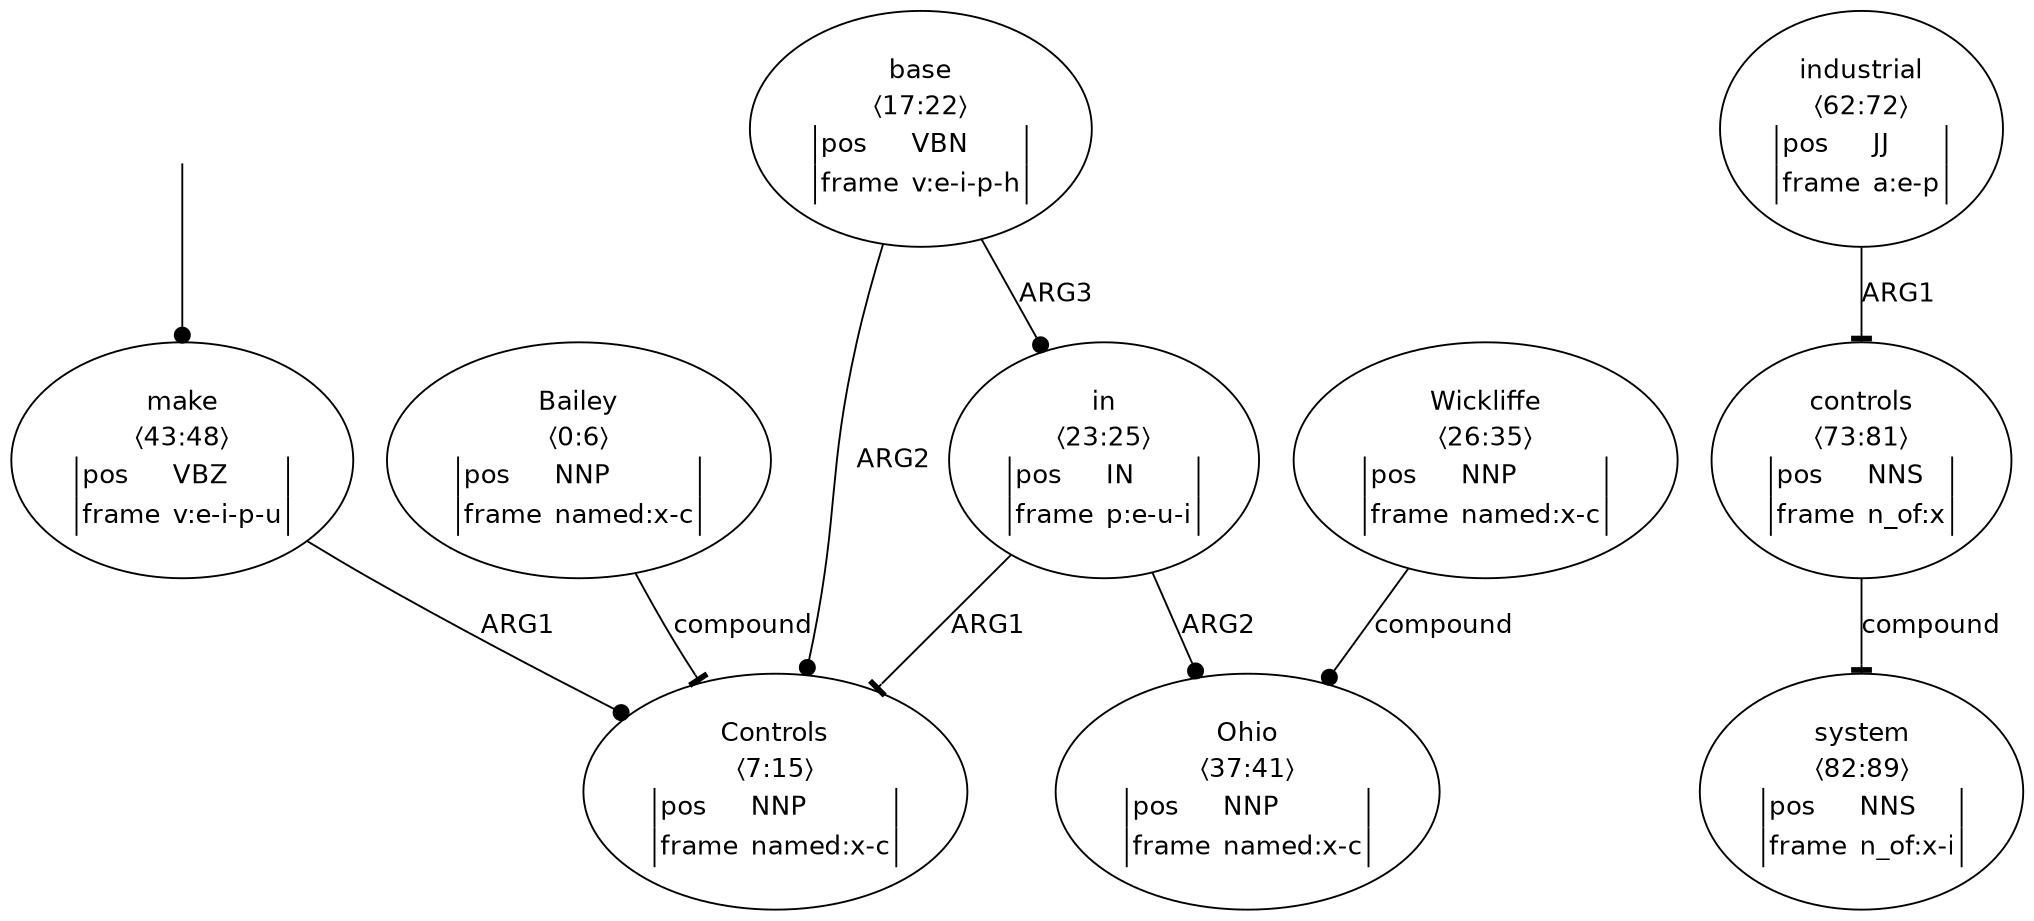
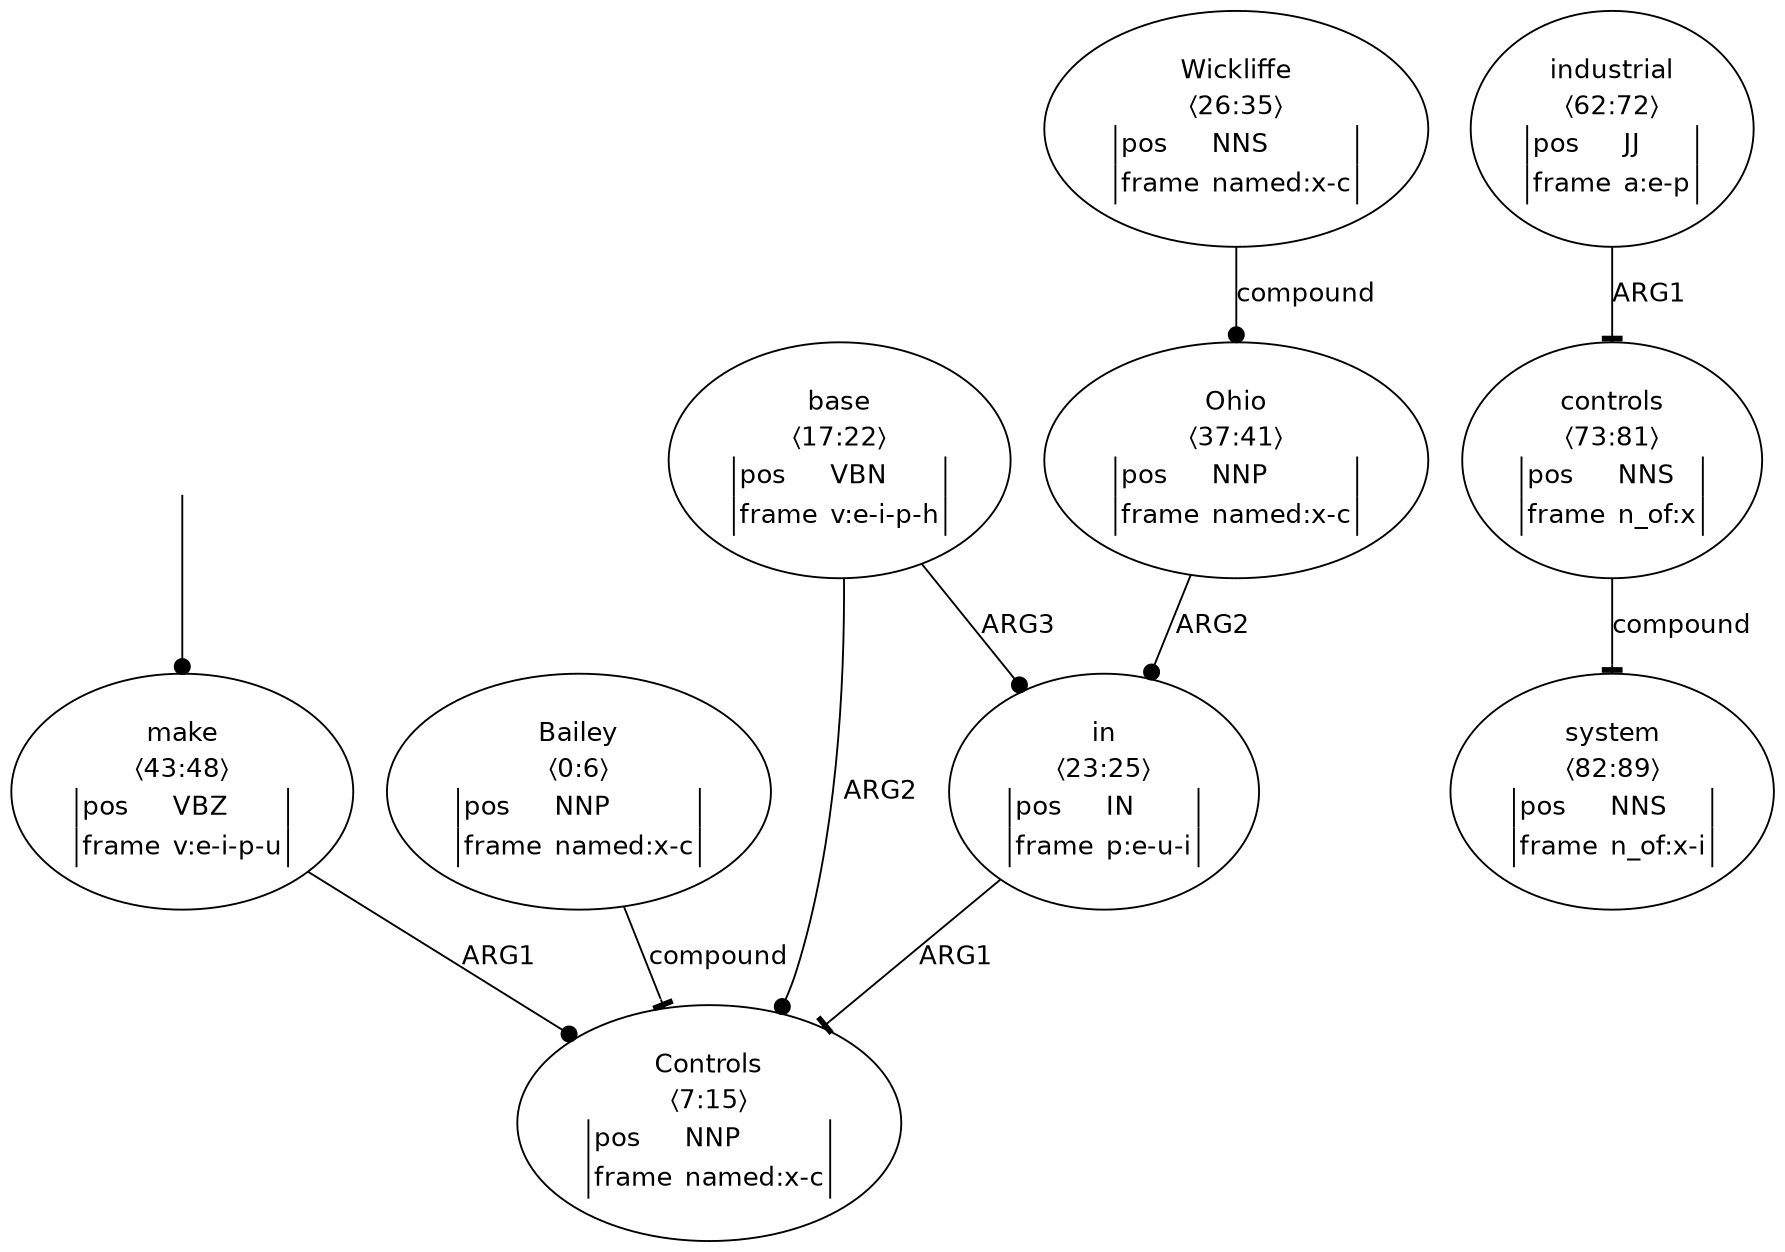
node "Wickliffe": text "NNP" -> "NNS"
edge "in" -> "Ohio": reversed
